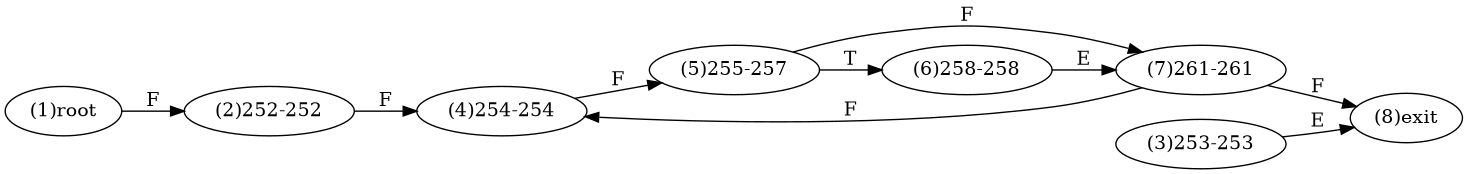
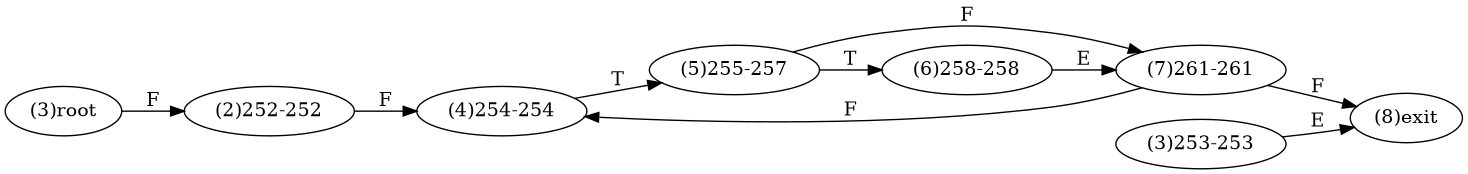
edge "(4)254-254" -> "(5)255-257": label "F" -> "T"
node "(1)root": label "(1)root" -> "(3)root"
